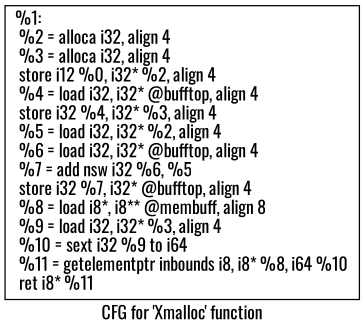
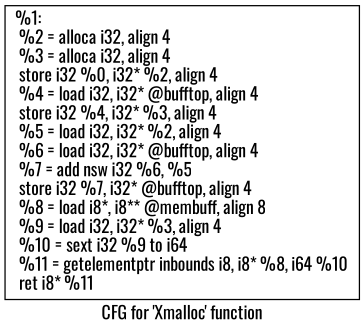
node "%1:": text "store i12 %0, i32* %2, align 4" -> "store i32 %0, i32* %2, align 4"
